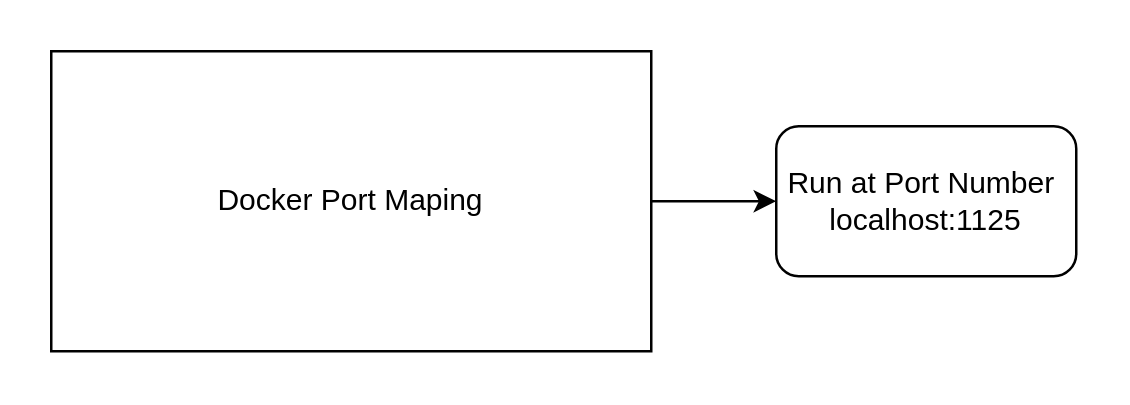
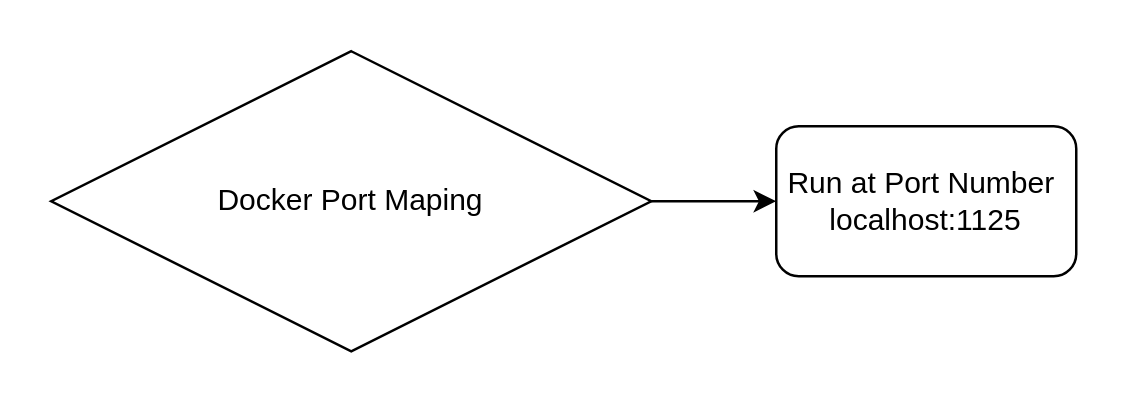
node "Docker Port Maping": shape rectangle -> diamond
